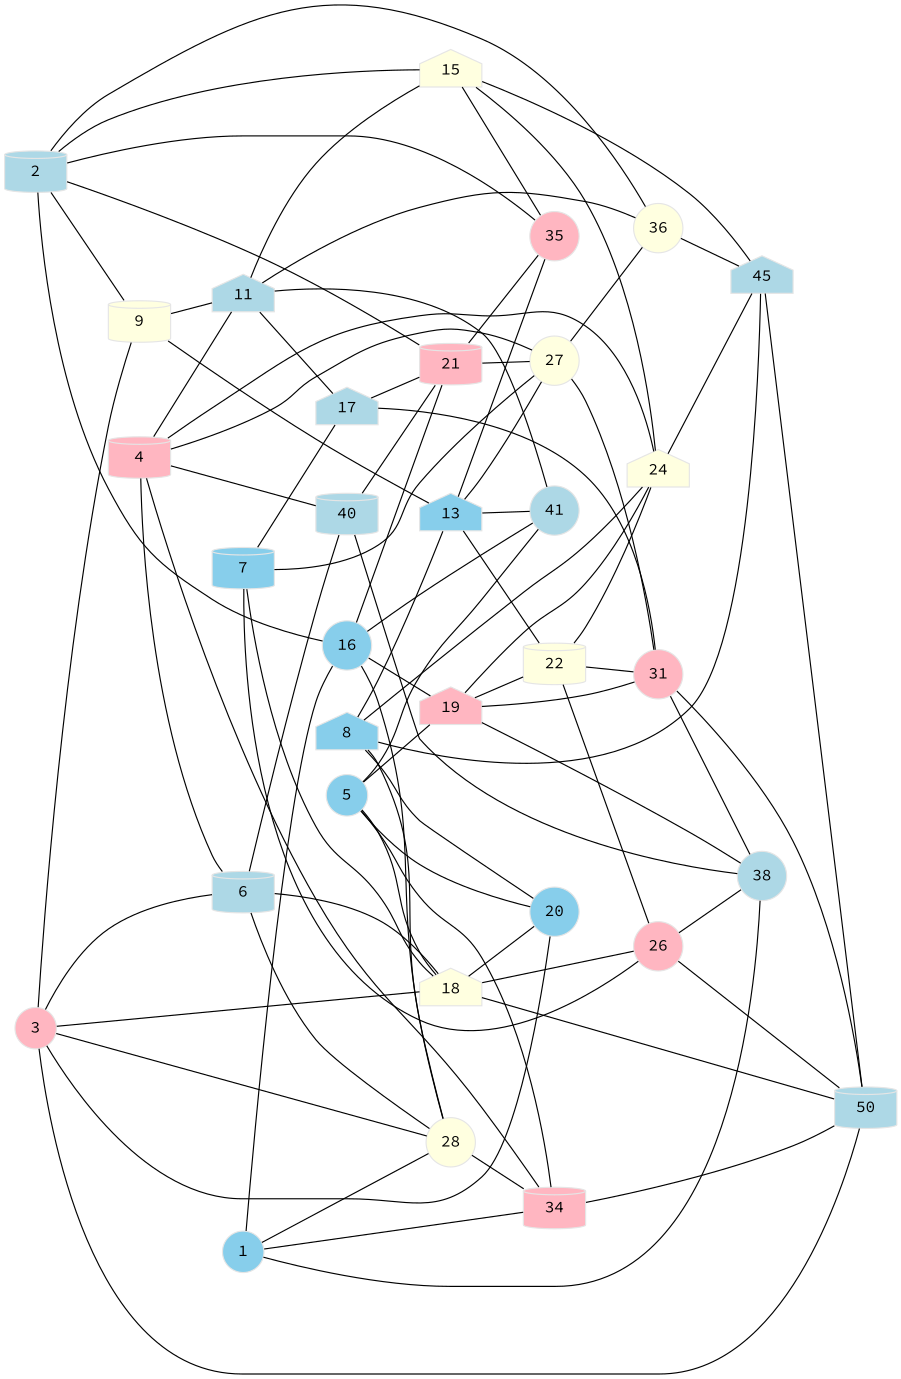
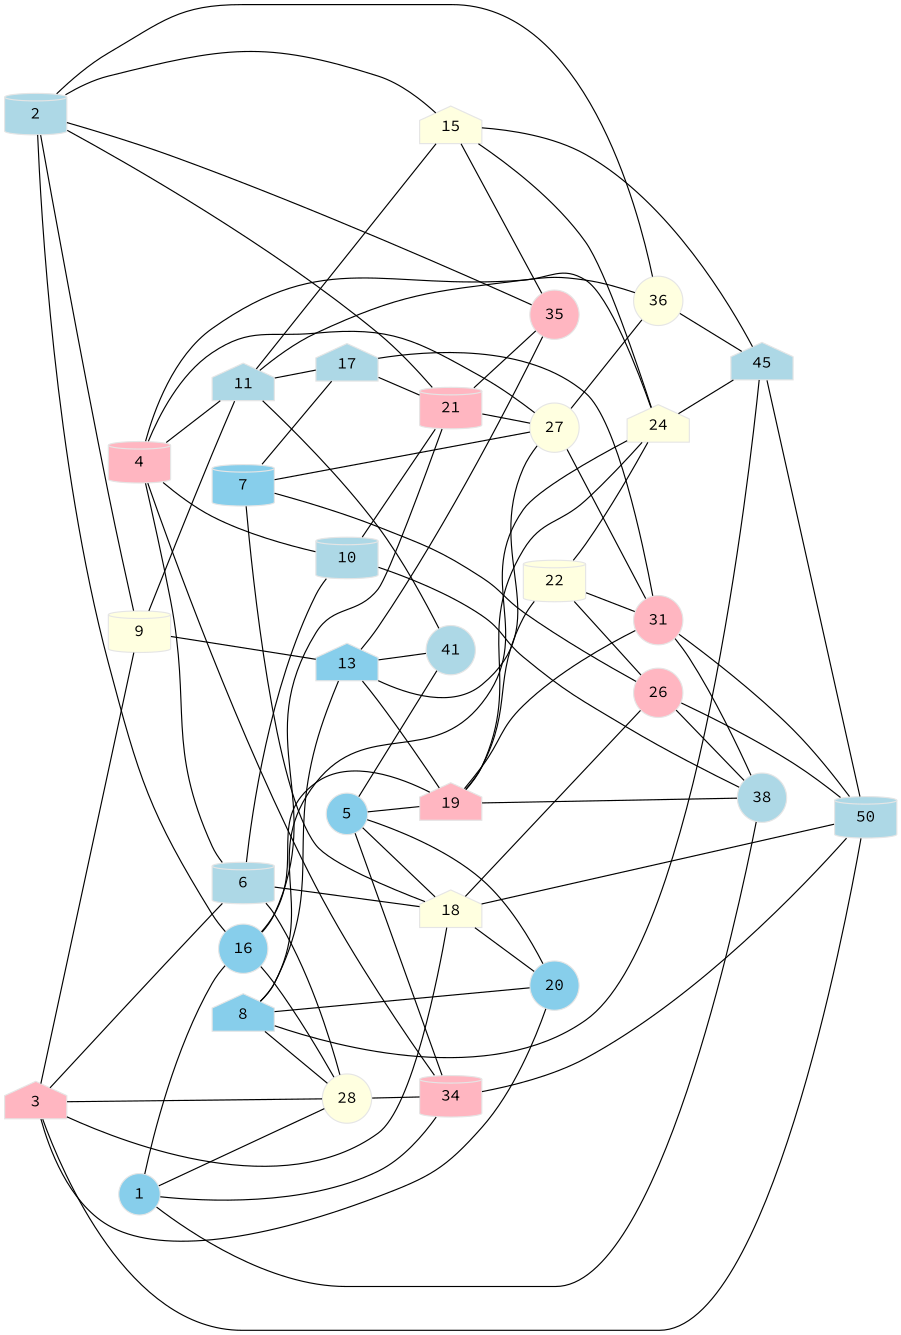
node "40": label "40" -> "10"
edge "41" -- "16": removed
edge "13" -- "22": now "13" -- "19"
node "3": shape circle -> house
